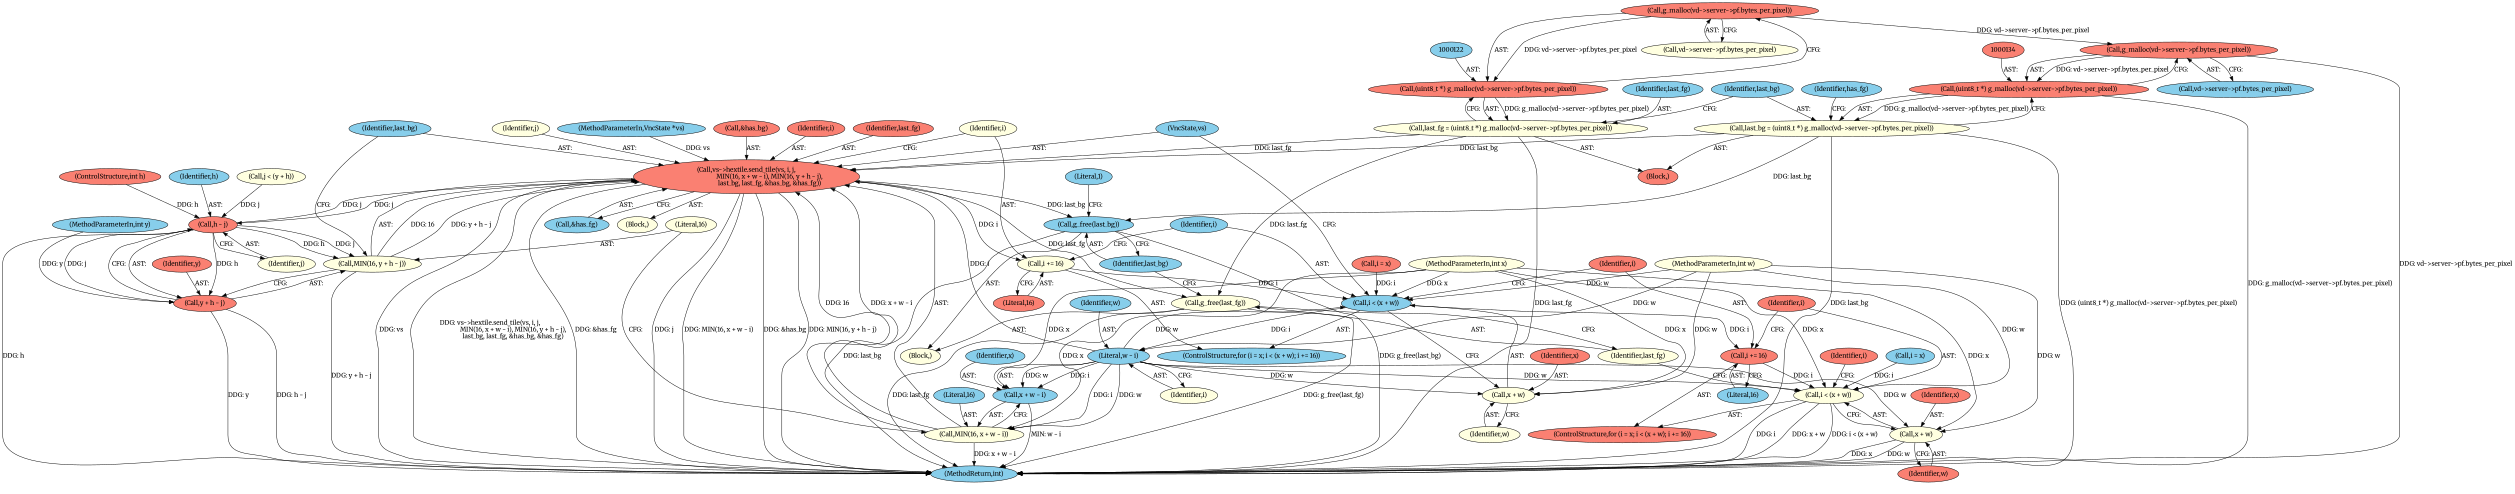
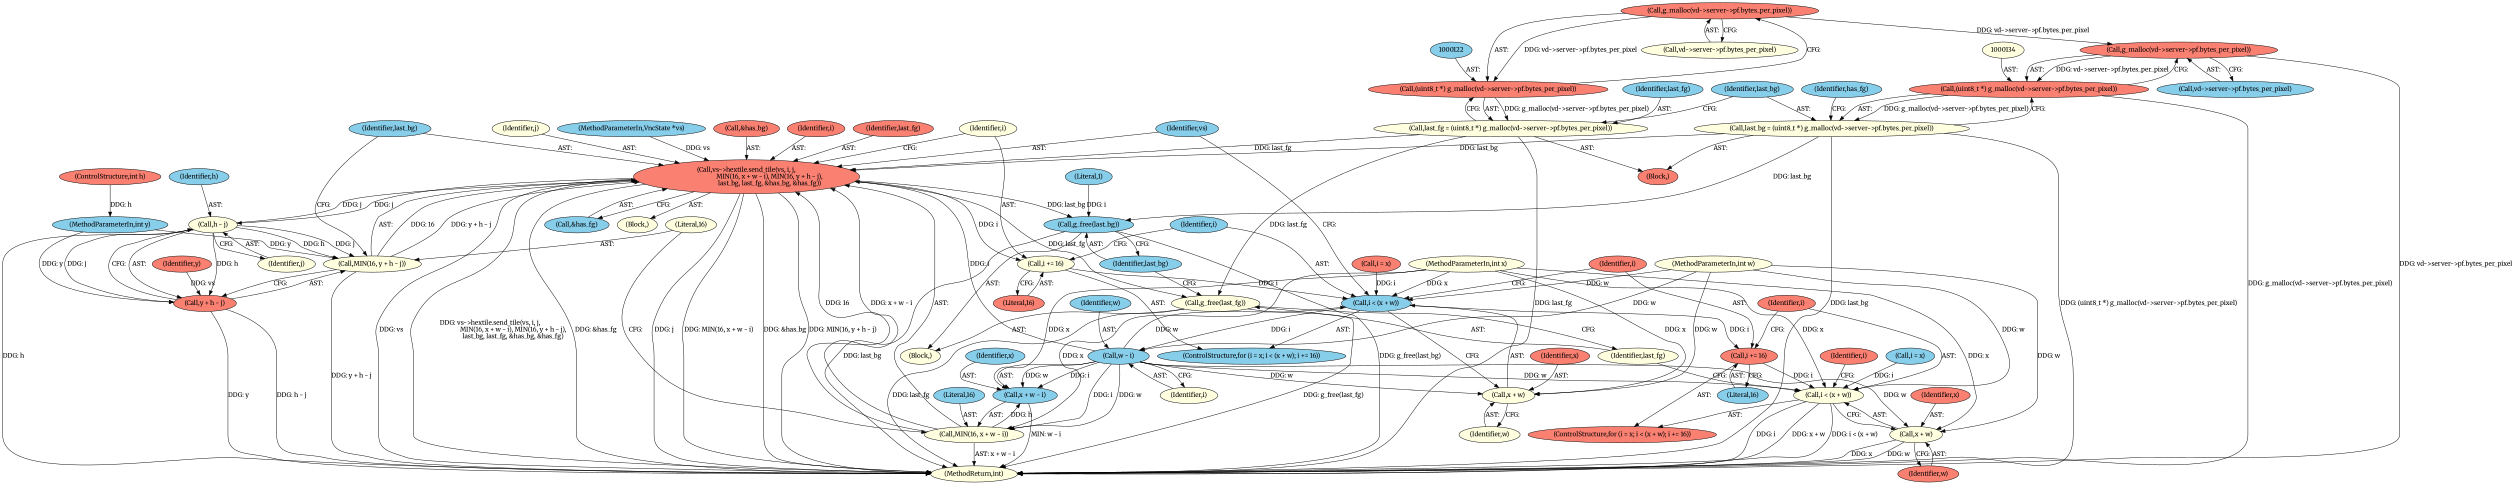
node "1000134": fillcolor salmon -> lightyellow
node "(VncState,vs)": label "(VncState,vs)" -> "(Identifier,vs)"
node "(Call,j < (y + h))": removed
edge "(ControlStructure,int h)" -> "(Call,h - j)": now "(ControlStructure,int h)" -> "(MethodParameterIn,int y)"
edge "(Literal,1)" -> "(Call,g_free(last_bg))": label "CFG: " -> "DDG: i"
node "(Call,h - j)": fillcolor salmon -> lightyellow
edge "(MethodParameterIn,int y)" -> "(Call,MIN(16, y + h - j))": added, label "DDG: y"
edge "(Identifier,y)" -> "(Call,y + h - j)": label "AST: " -> "DDG: vs"
node "(Literal,w - i)": label "(Literal,w - i)" -> "(Call,w - i)"
edge "(Call,MIN(16, x + w - i))" -> "(Call,x + w - i)": label "CFG: " -> "DDG: h"
edge "(Call,MIN(16, x + w - i))" -> "(MethodReturn,int)": label "DDG: x + w - i" -> "AST: x + w - i"
node "(MethodReturn,int)": fillcolor skyblue -> lightyellow
